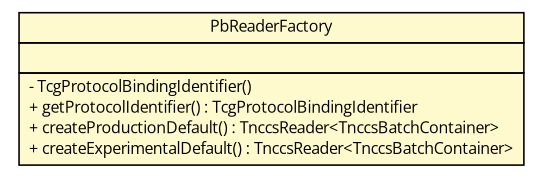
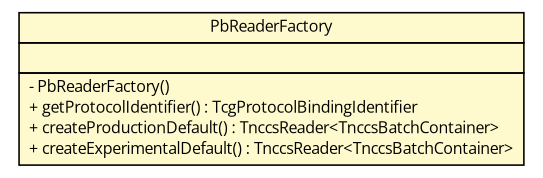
node "PbReaderFactory": text "- TcgProtocolBindingIdentifier()" -> "- PbReaderFactory()"
